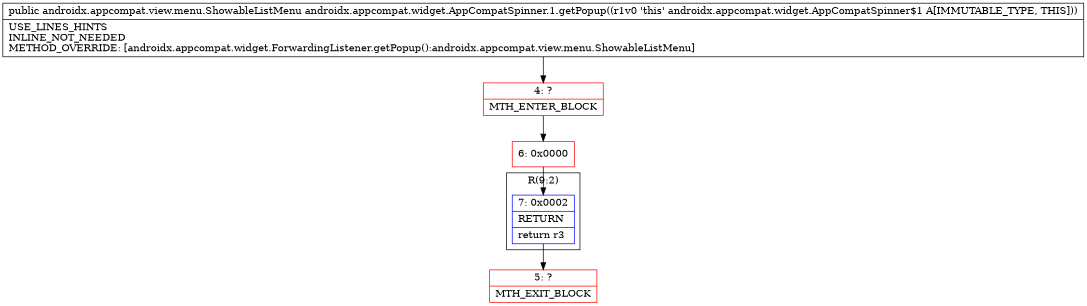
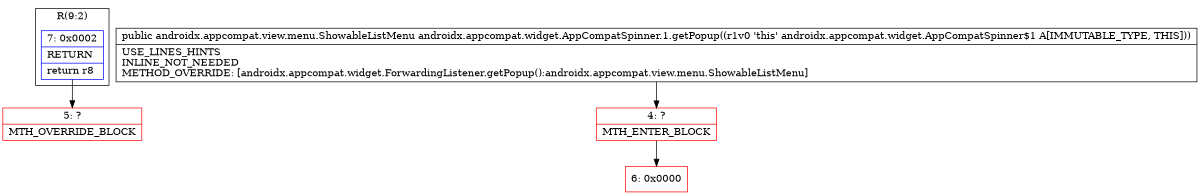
edge "6: 0x0000" -> "7: 0x0002": removed
node "7: 0x0002": text "return r3" -> "return r8"
node "5: ?": text "MTH_EXIT_BLOCK" -> "MTH_OVERRIDE_BLOCK"
